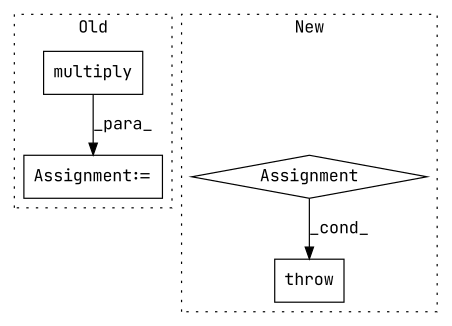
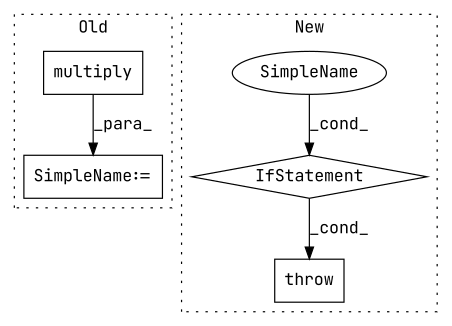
node "SimpleName": added
node "Assignment:=": label "Assignment:=" -> "SimpleName:="
node "Assignment": label "Assignment" -> "IfStatement"
